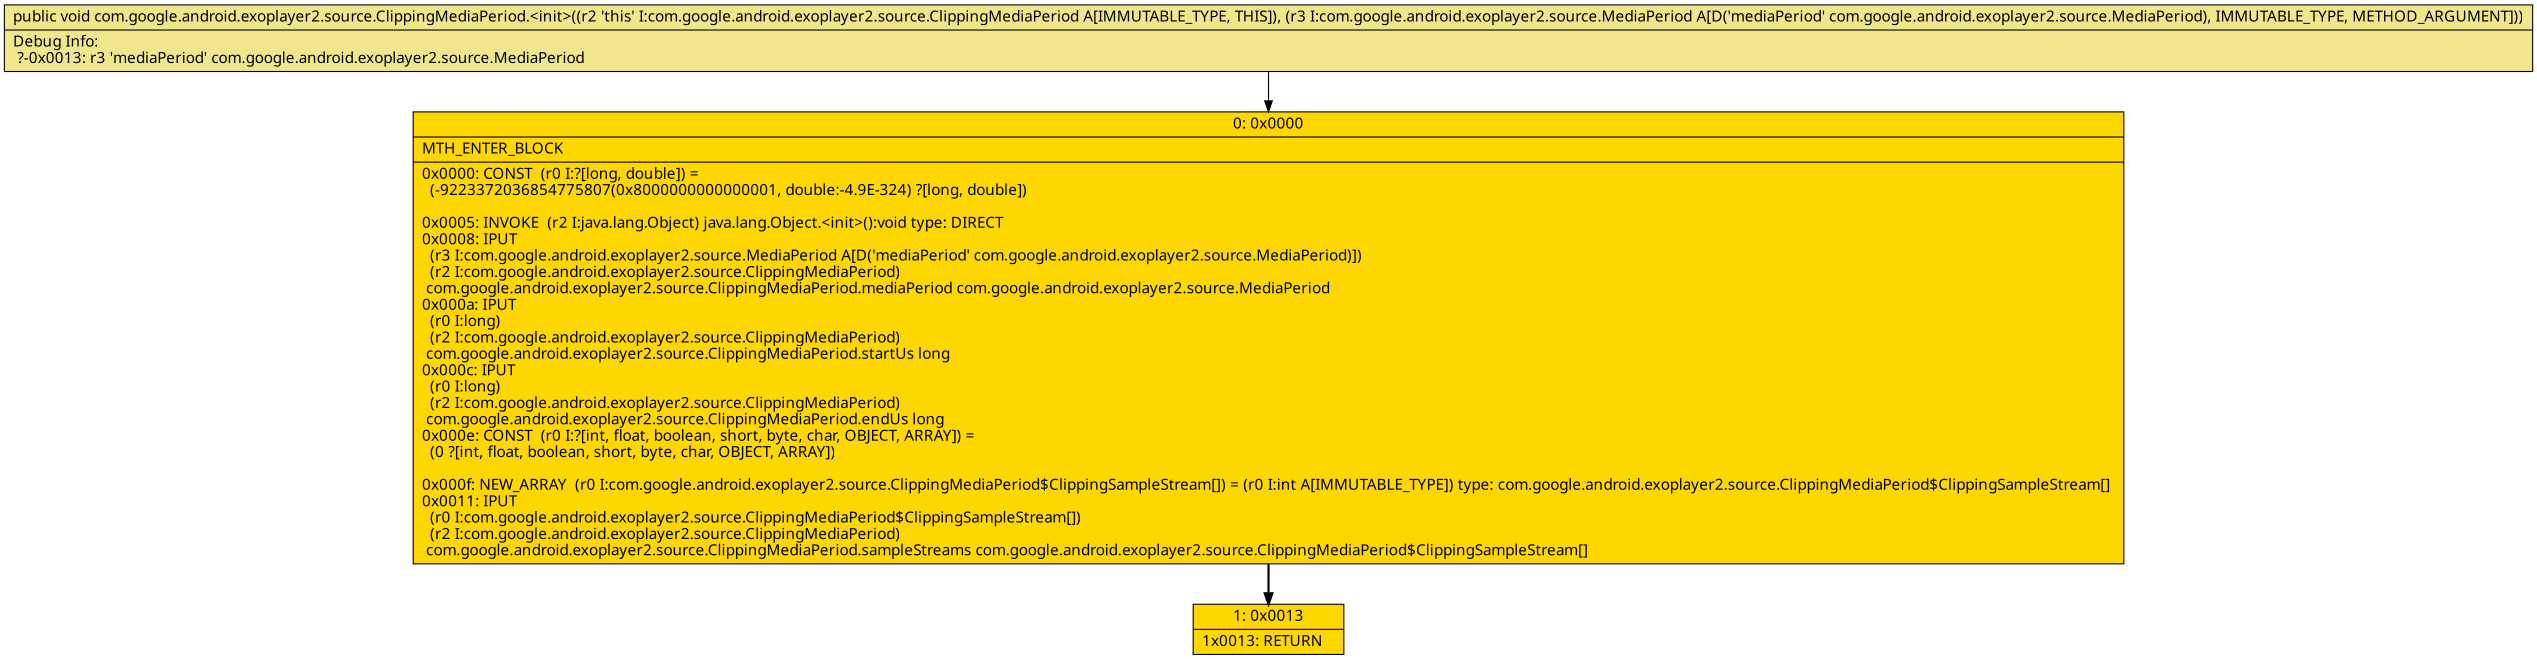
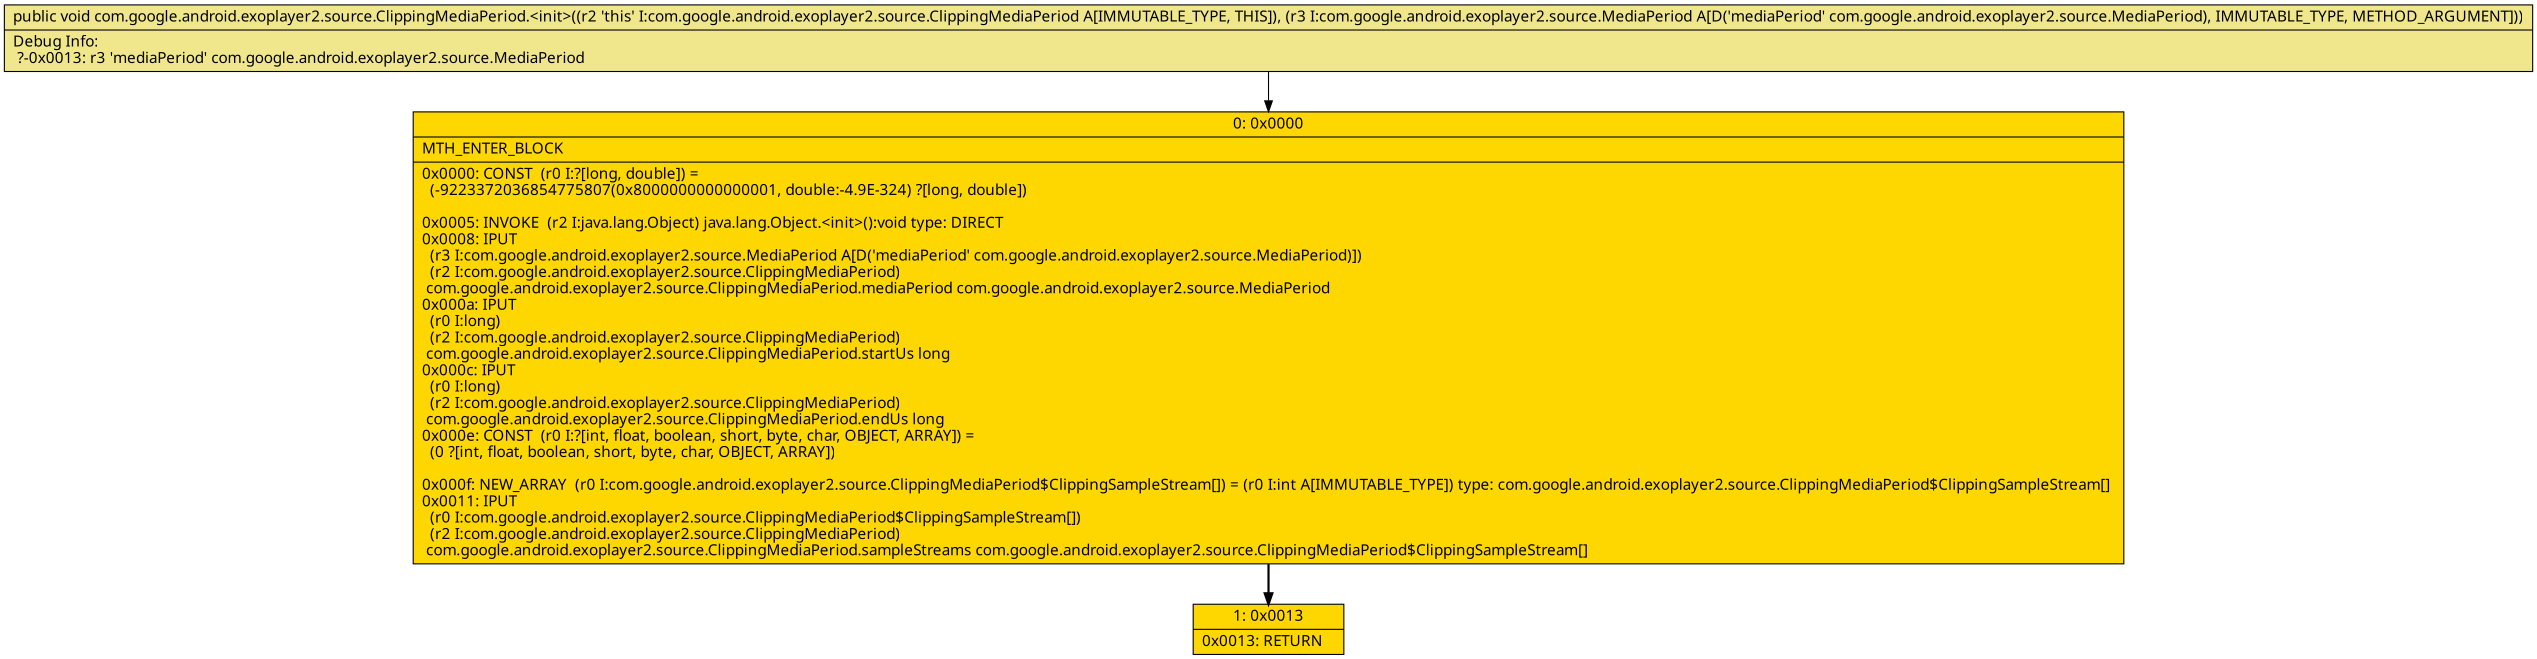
node "1: 0x0013": text "1x0013: RETURN" -> "0x0013: RETURN"
